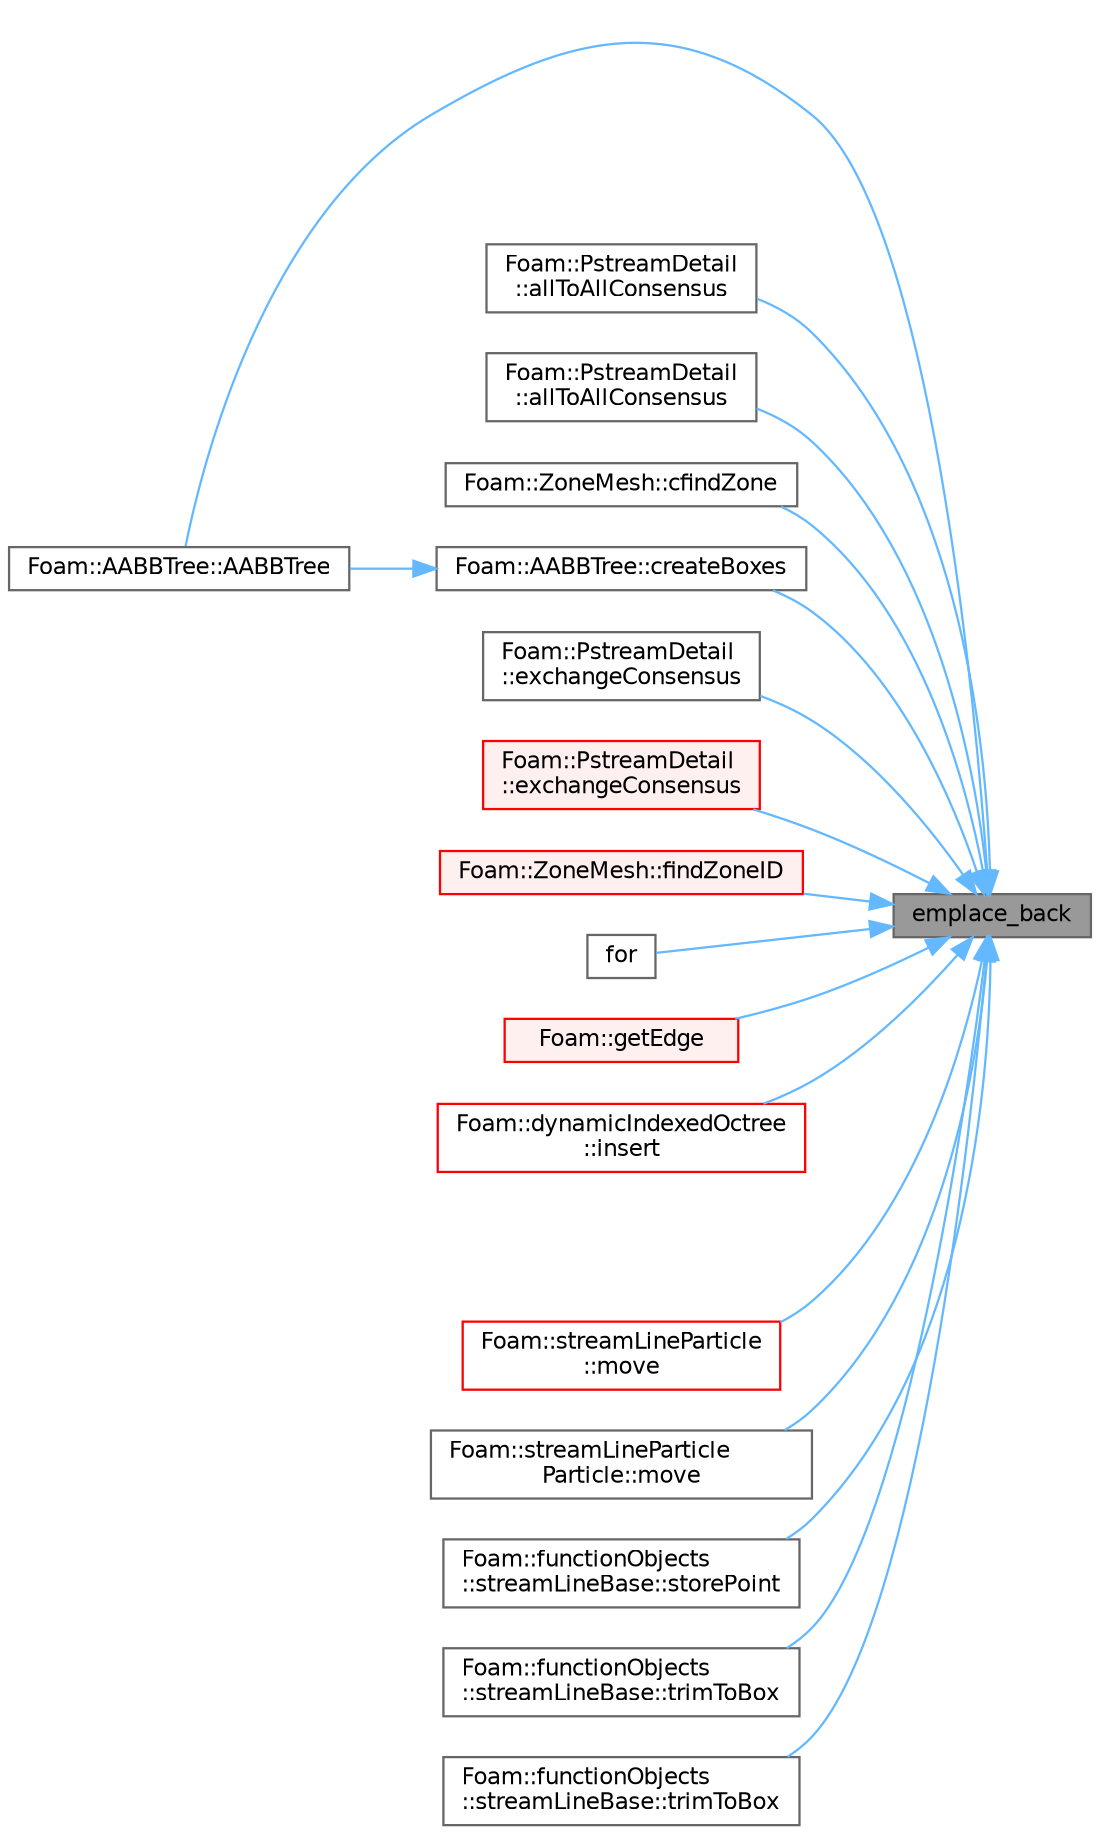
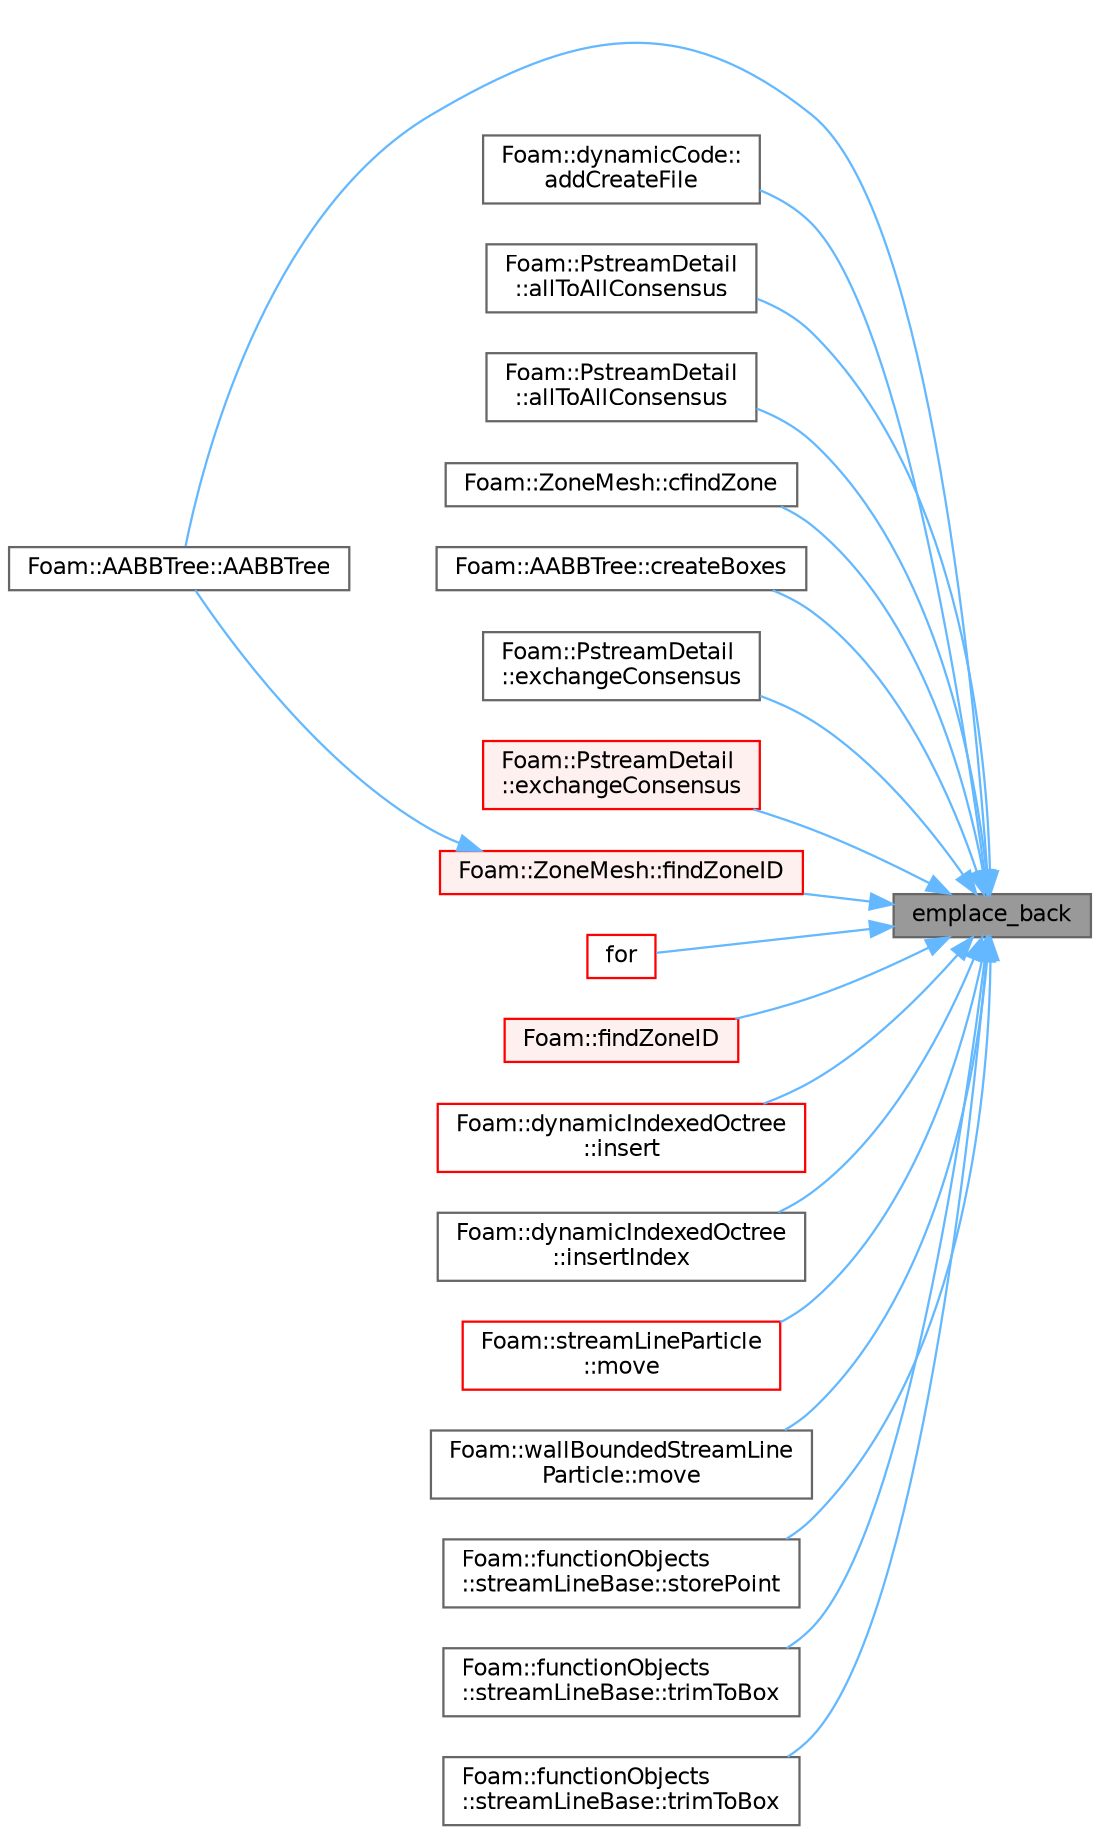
node "Foam::dynamicCode:: addCreateFile": added
edge "Foam::AABBTree::AABBTree" -> "Foam::AABBTree::createBoxes": now "Foam::AABBTree::AABBTree" -> "Foam::ZoneMesh::findZoneID"
node "for": color grey40 -> red
node "Foam::getEdge": label "Foam::getEdge" -> "Foam::findZoneID"
node "Foam::dynamicIndexedOctree ::insertIndex": added
node "Foam::streamLineParticle Particle::move": label "Foam::streamLineParticle Particle::move" -> "Foam::wallBoundedStreamLine Particle::move"
